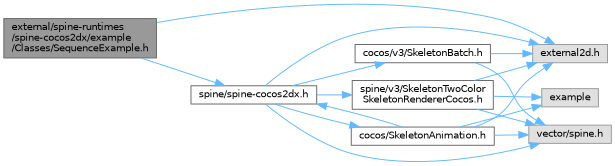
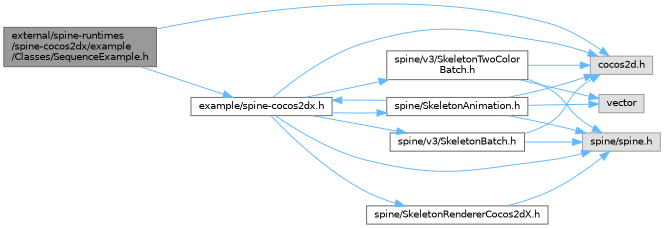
node "cocos/v3/SkeletonBatch.h": label "cocos/v3/SkeletonBatch.h" -> "spine/v3/SkeletonBatch.h"
node "external2d.h": label "external2d.h" -> "cocos2d.h"
node "spine/spine-cocos2dx.h": label "spine/spine-cocos2dx.h" -> "example/spine-cocos2dx.h"
node "spine/v3/SkeletonTwoColor SkeletonRendererCocos.h": label "spine/v3/SkeletonTwoColor SkeletonRendererCocos.h" -> "spine/v3/SkeletonTwoColor Batch.h"
node "example": label "example" -> "vector"
node "vector/spine.h": label "vector/spine.h" -> "spine/spine.h"
node "cocos/SkeletonAnimation.h": label "cocos/SkeletonAnimation.h" -> "spine/SkeletonAnimation.h"
node "spine/SkeletonRendererCocos2dX.h": added
